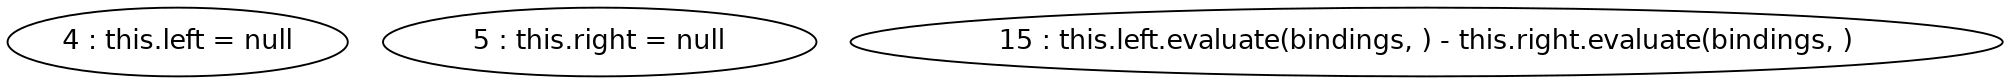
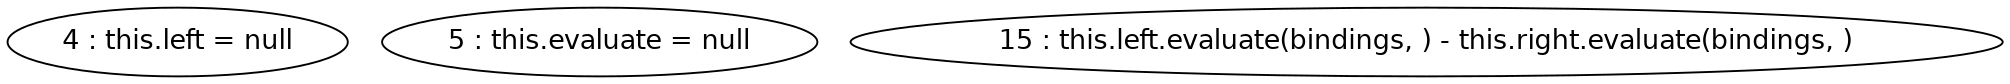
node "5 : this.right = null": label "5 : this.right = null" -> "5 : this.evaluate = null"
